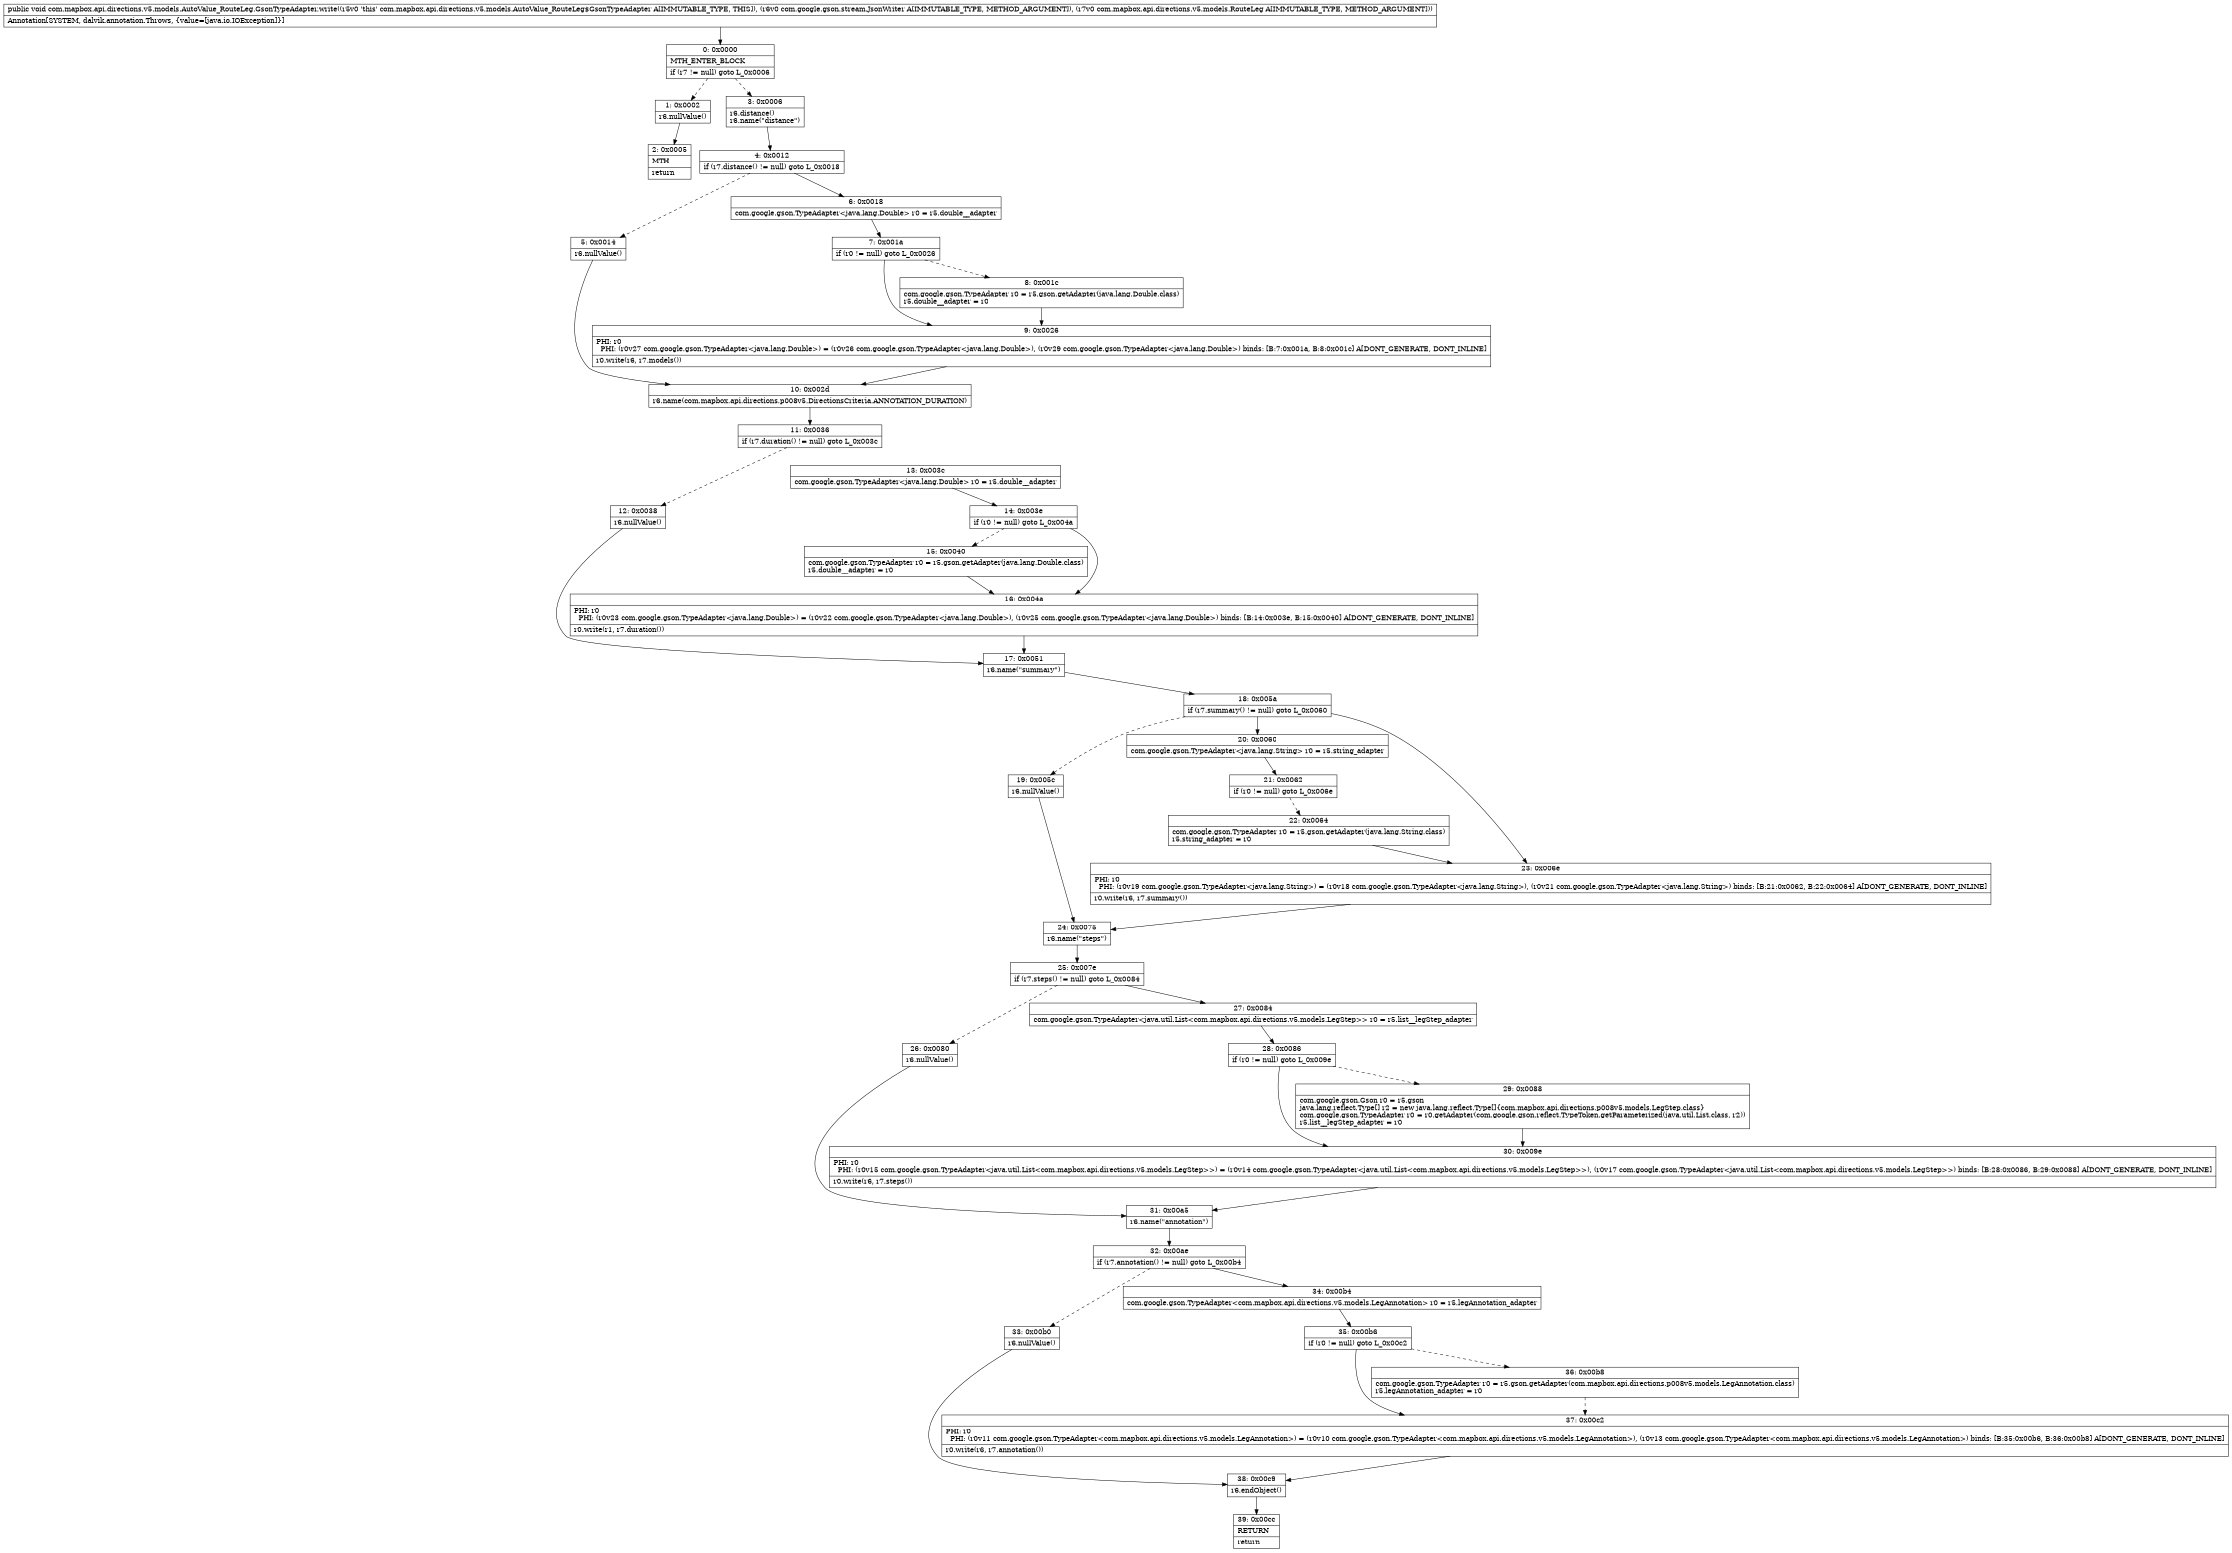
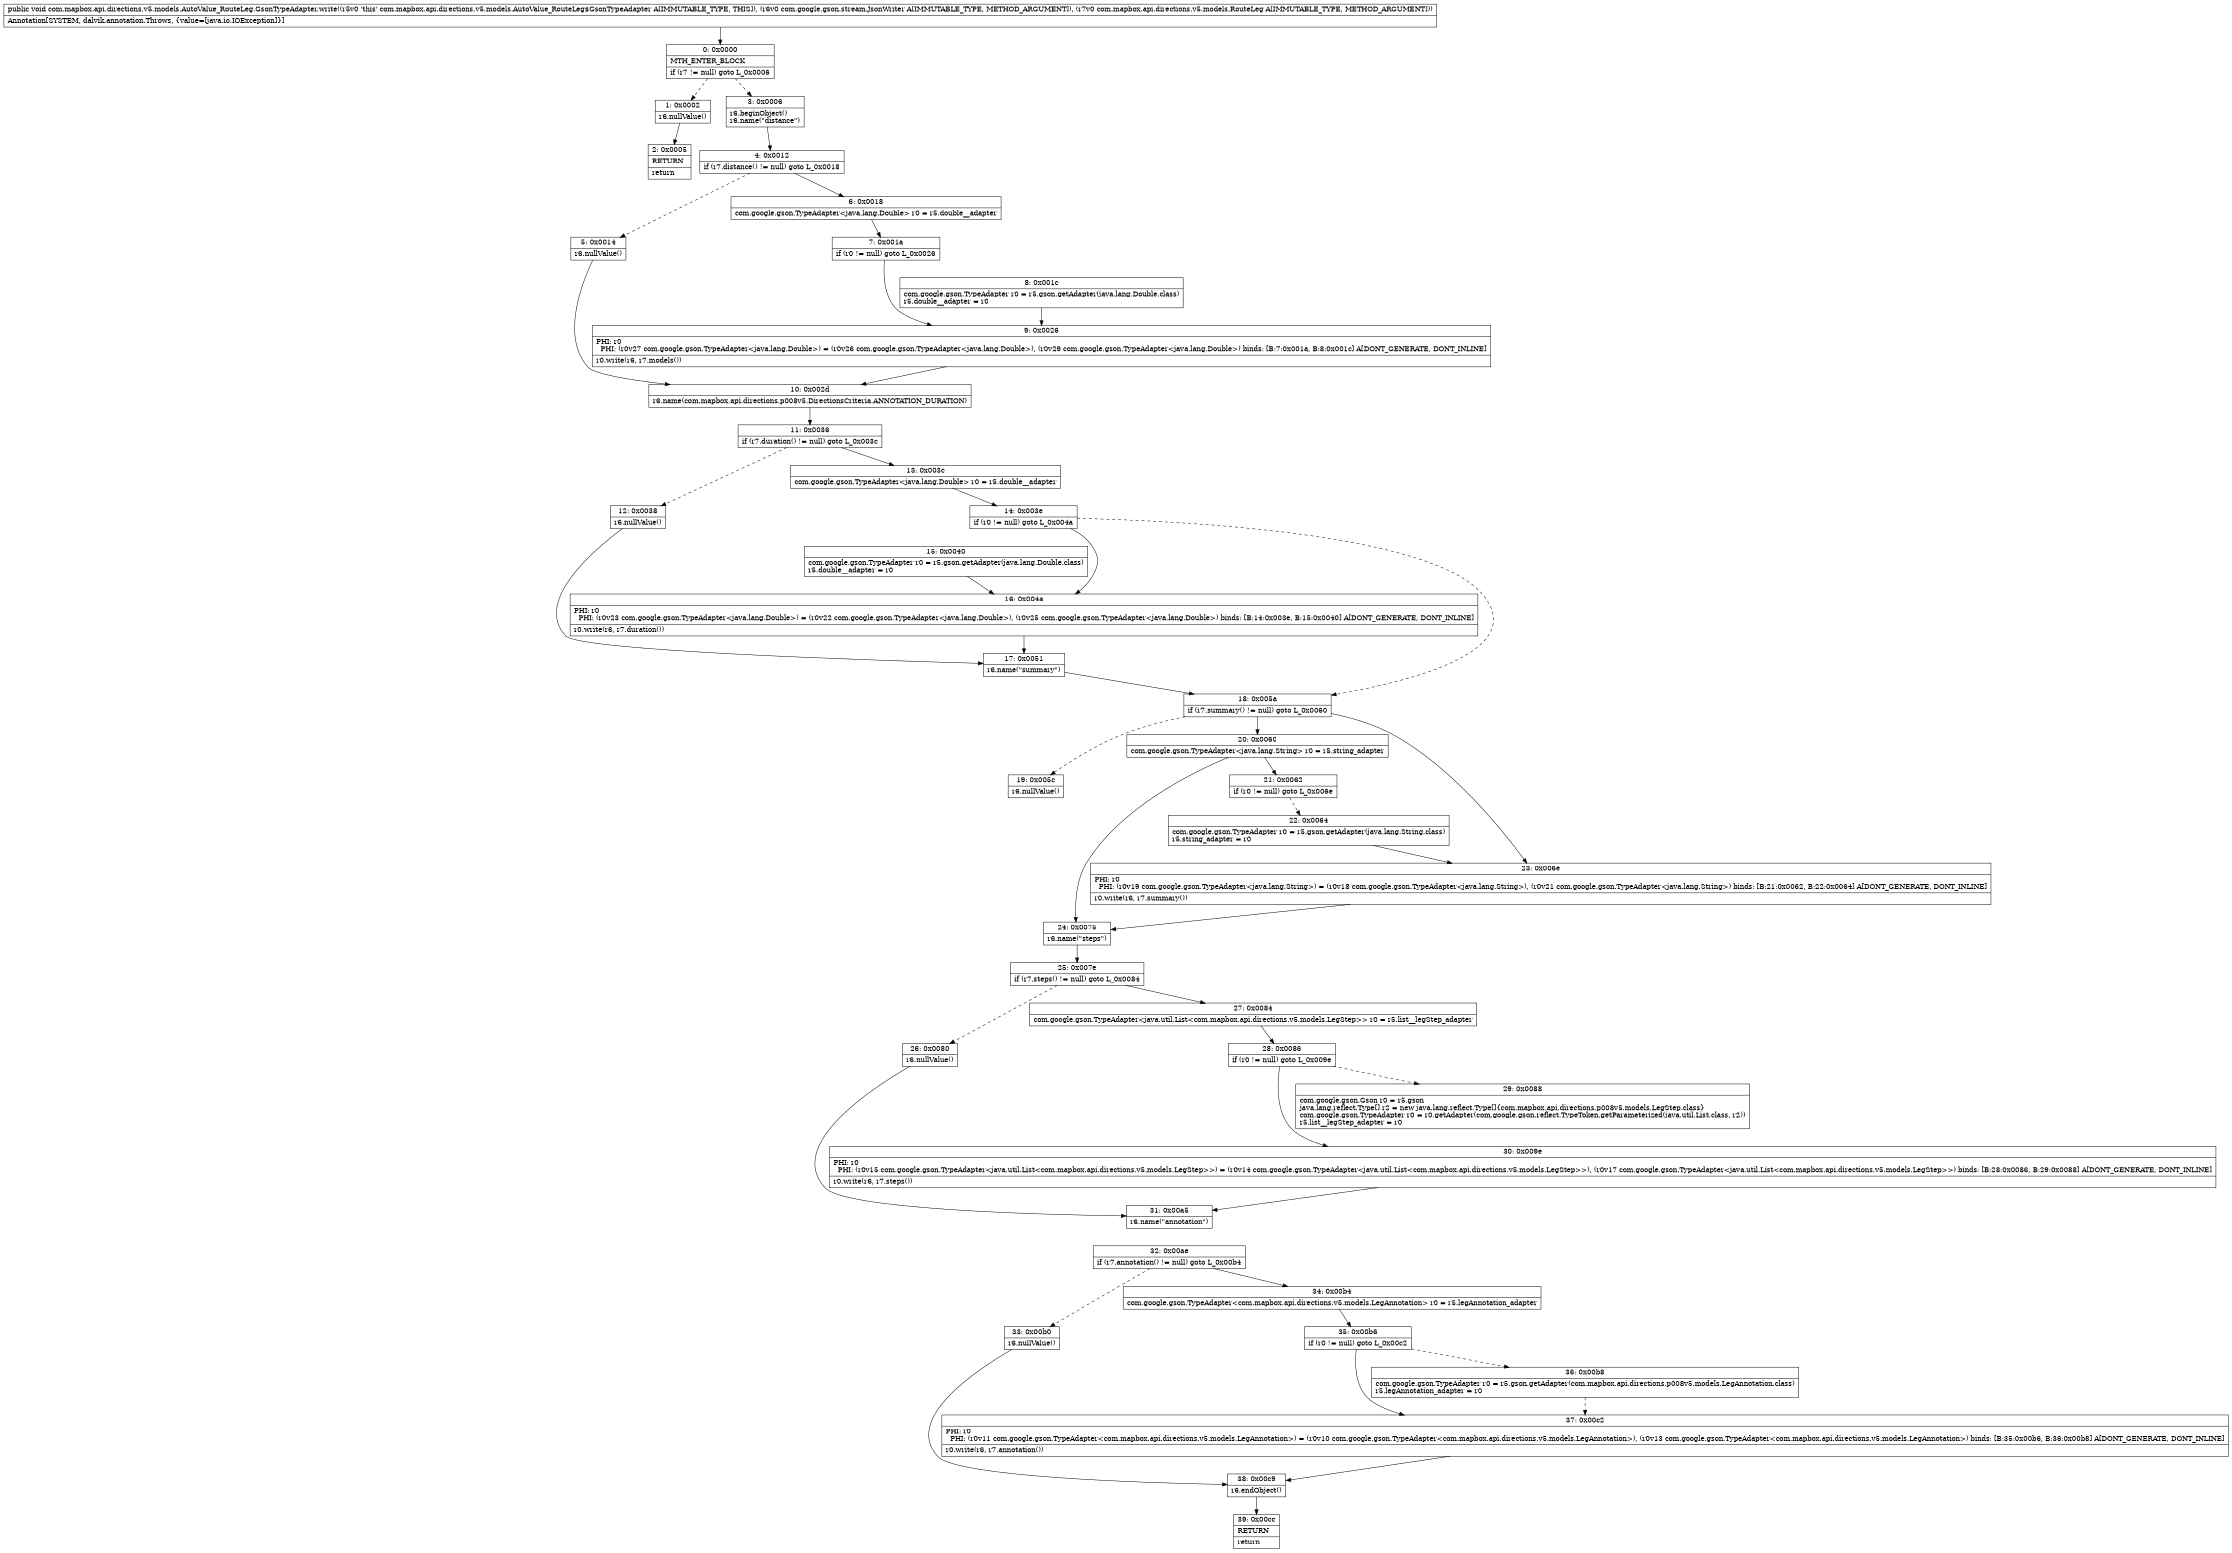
node "3: 0x0006": text "r6.distance()" -> "r6.beginObject()"
node "2: 0x0005": text "MTH" -> "RETURN"
edge "7: 0x001a" -> "8: 0x001c": removed
edge "11: 0x0036" -> "13: 0x003c": added
edge "14: 0x003e" -> "15: 0x0040": now "14: 0x003e" -> "18: 0x005a"
node "16: 0x004a": text "r0.write(r1, r7.duration())" -> "r0.write(r6, r7.duration())"
edge "19: 0x005c" -> "24: 0x0075": now "20: 0x0060" -> "24: 0x0075"
edge "29: 0x0088" -> "30: 0x009e": removed
edge "31: 0x00a5" -> "32: 0x00ae": removed
